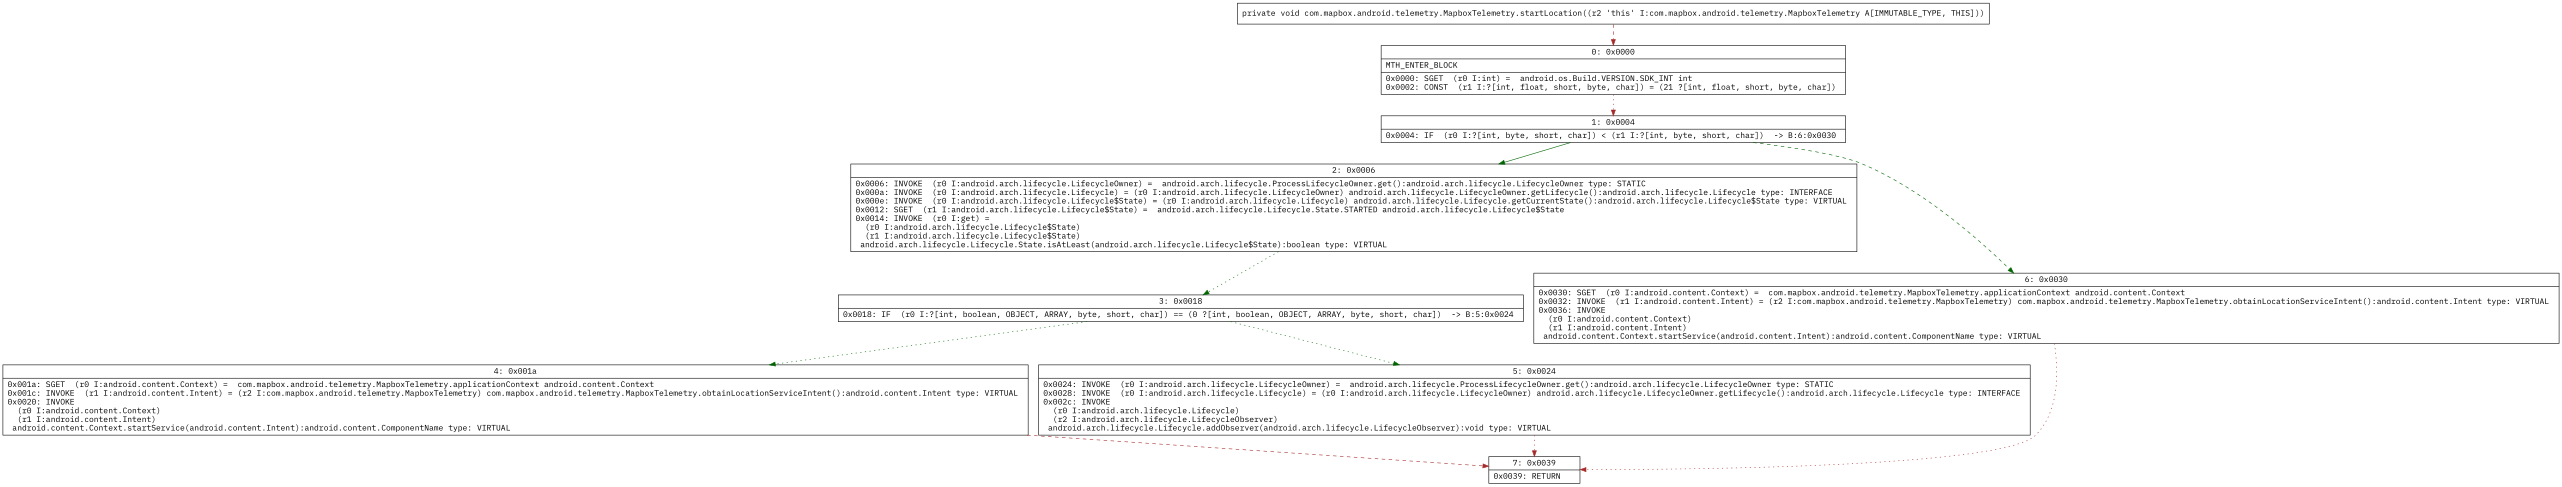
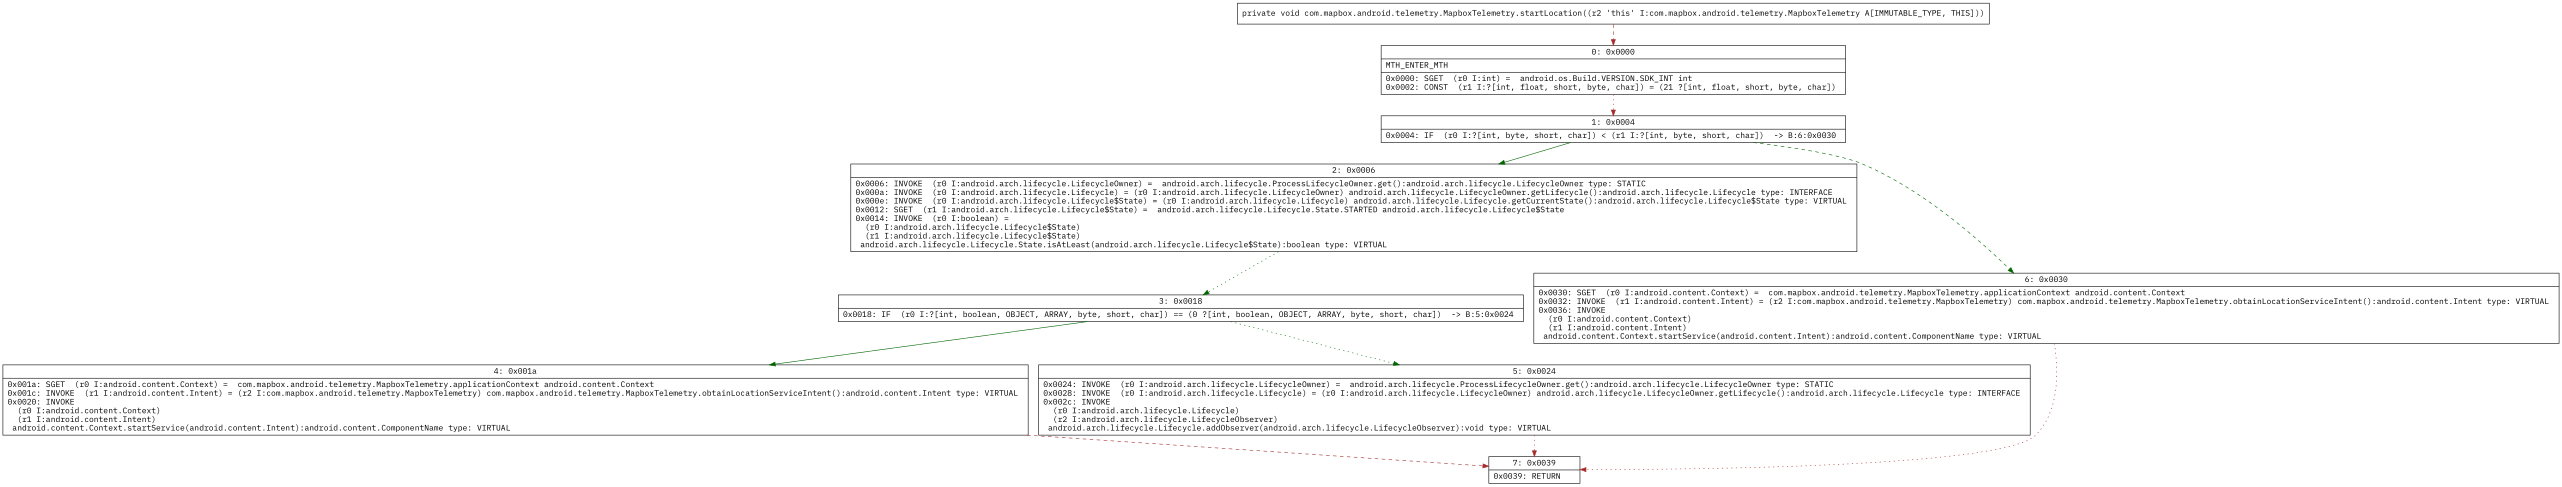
node "0: 0x0000": text "MTH_ENTER_BLOCK" -> "MTH_ENTER_MTH"
node "2: 0x0006": text "0x0014: INVOKE  (r0 I:get) =" -> "0x0014: INVOKE  (r0 I:boolean) ="
edge "3: 0x0018" -> "4: 0x001a": style dotted -> solid
